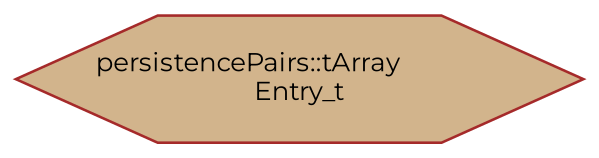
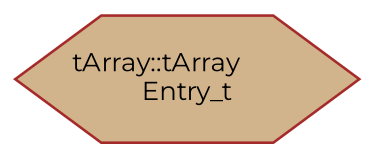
node "persistencePairs::tArray Entry_t": label "persistencePairs::tArray Entry_t" -> "tArray::tArray Entry_t"
